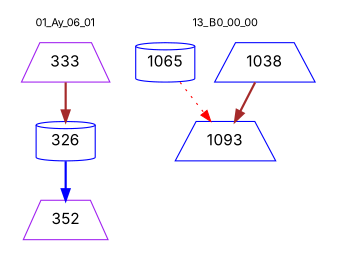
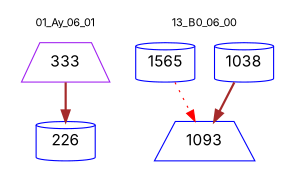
cluster "13_B0_00_00": label "13_B0_00_00" -> "13_B0_06_00"
node "1065": label "1065" -> "1565"
node "1038": shape trapezium -> cylinder
node "326": label "326" -> "226"
node "352": removed
